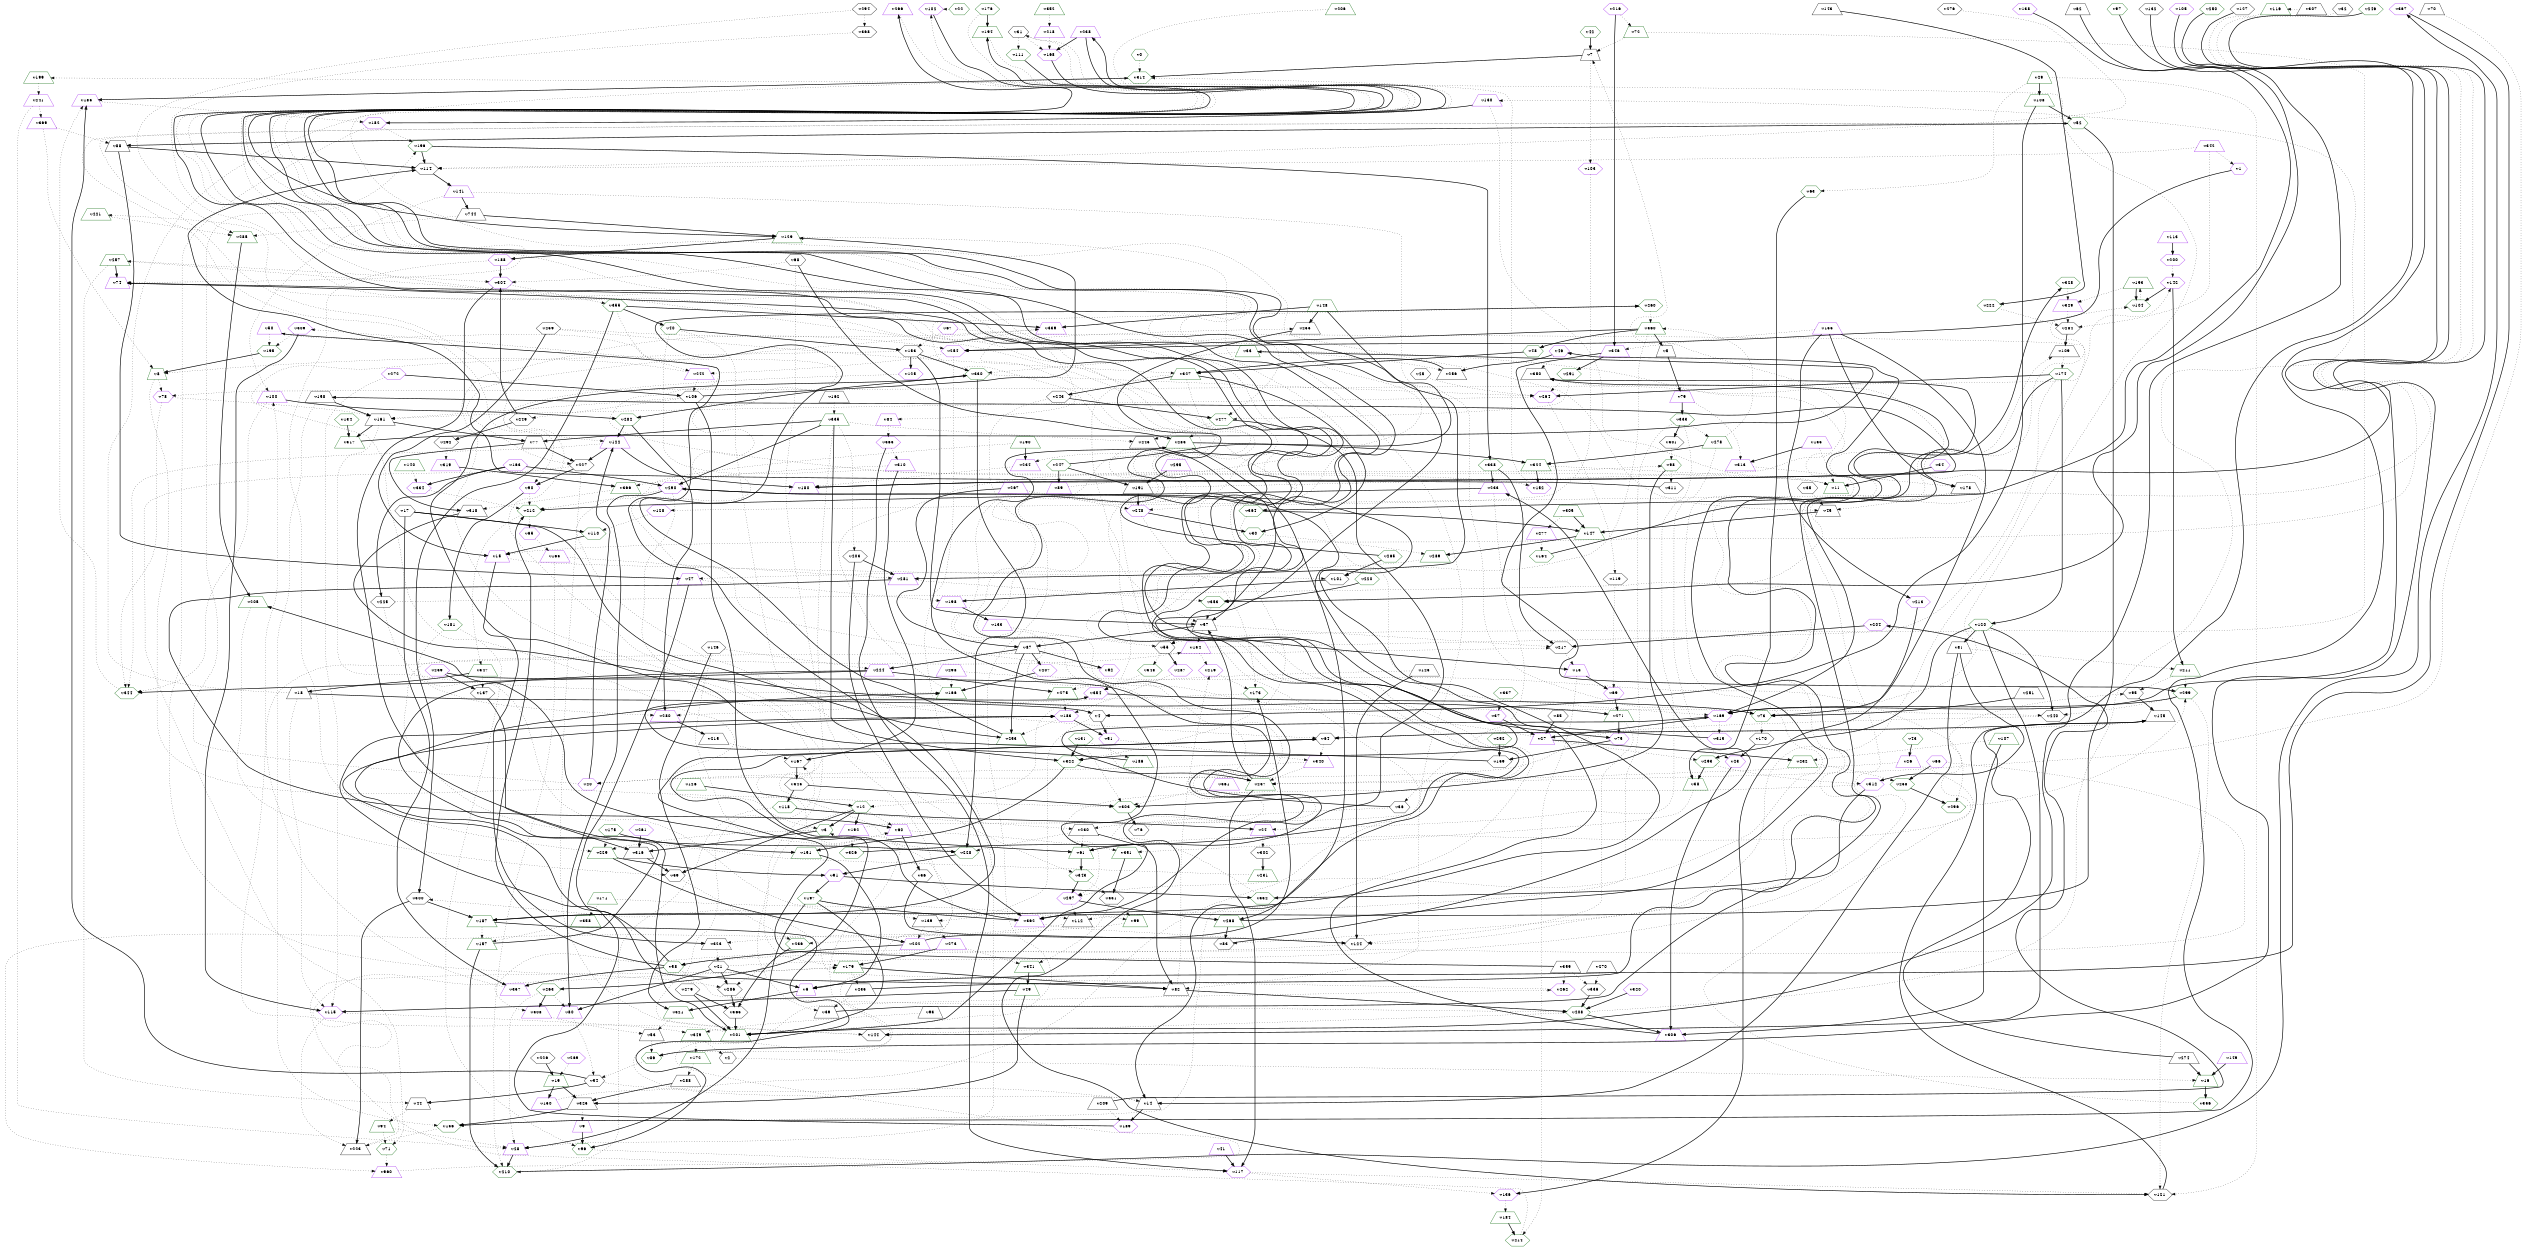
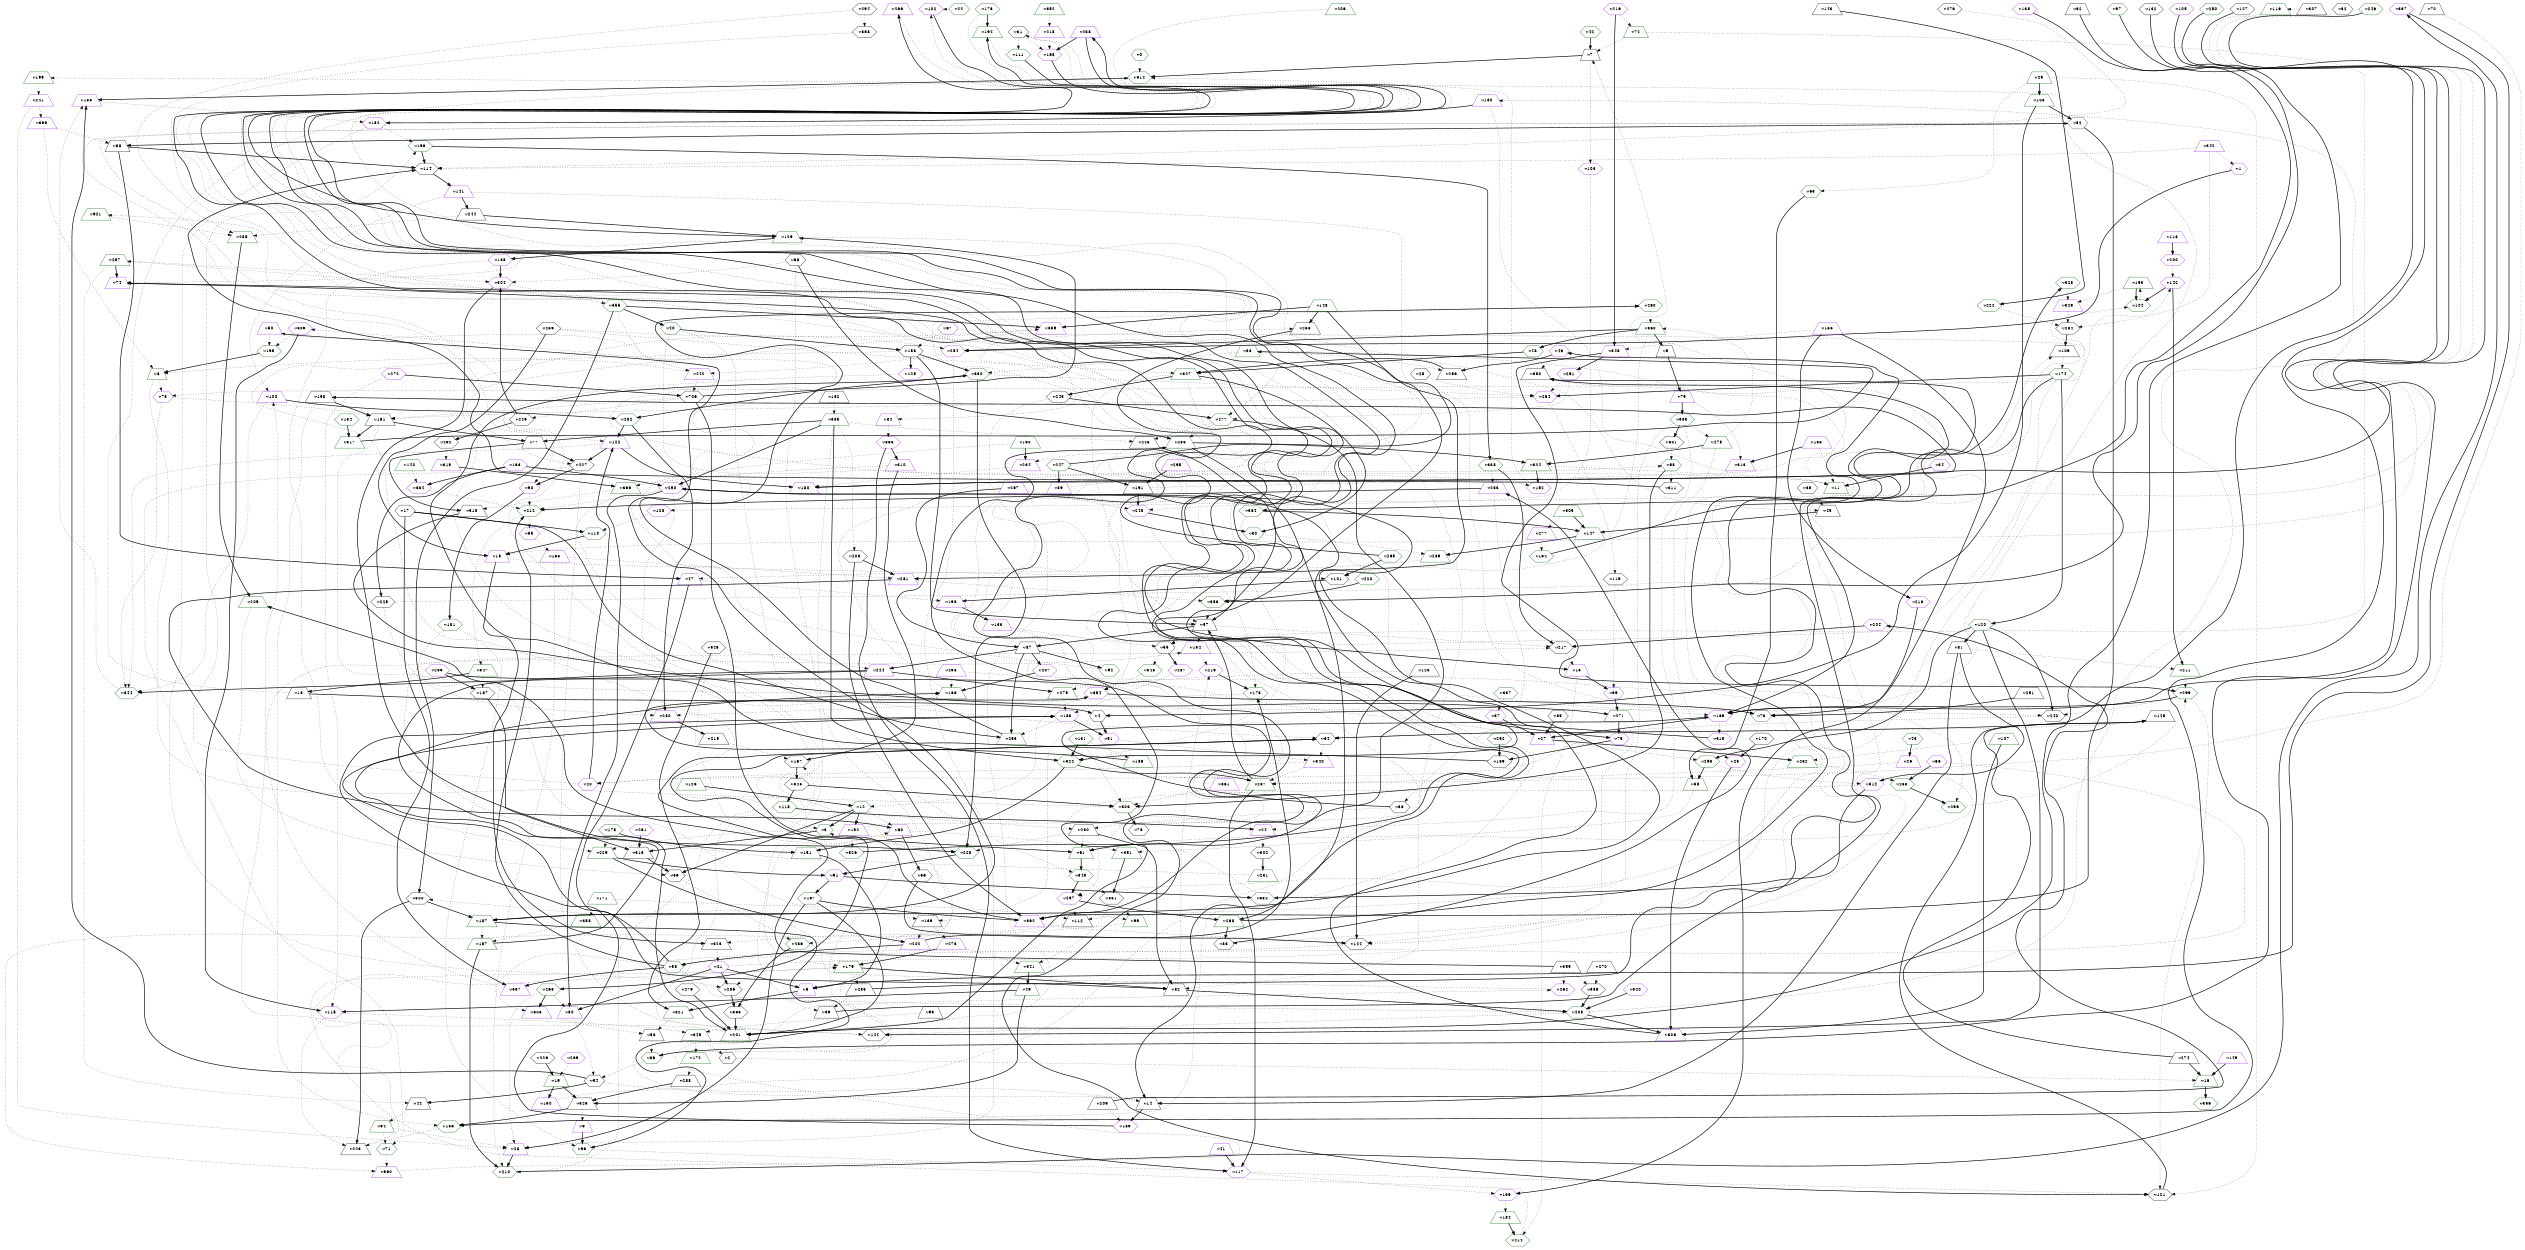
node "v221": label "v221" -> "v921"
node "v744": label "v744" -> "v244"
node "v291": color darkgreen -> purple
node "v106": label "v106" -> "v706"
edge "v363" -> "v310": style dotted -> bold
edge "v338" -> "v233": style bold -> dotted
node "v178": removed
node "v146": label "v146" -> "v546"
node "v92": color purple -> darkgreen
edge "v219" -> "v173": style dotted -> bold
node "v95": removed
edge "v73" -> "v170": removed
edge "v18" -> "v115": removed
node "v21": color black -> purple
edge "v279" -> "v365": removed
